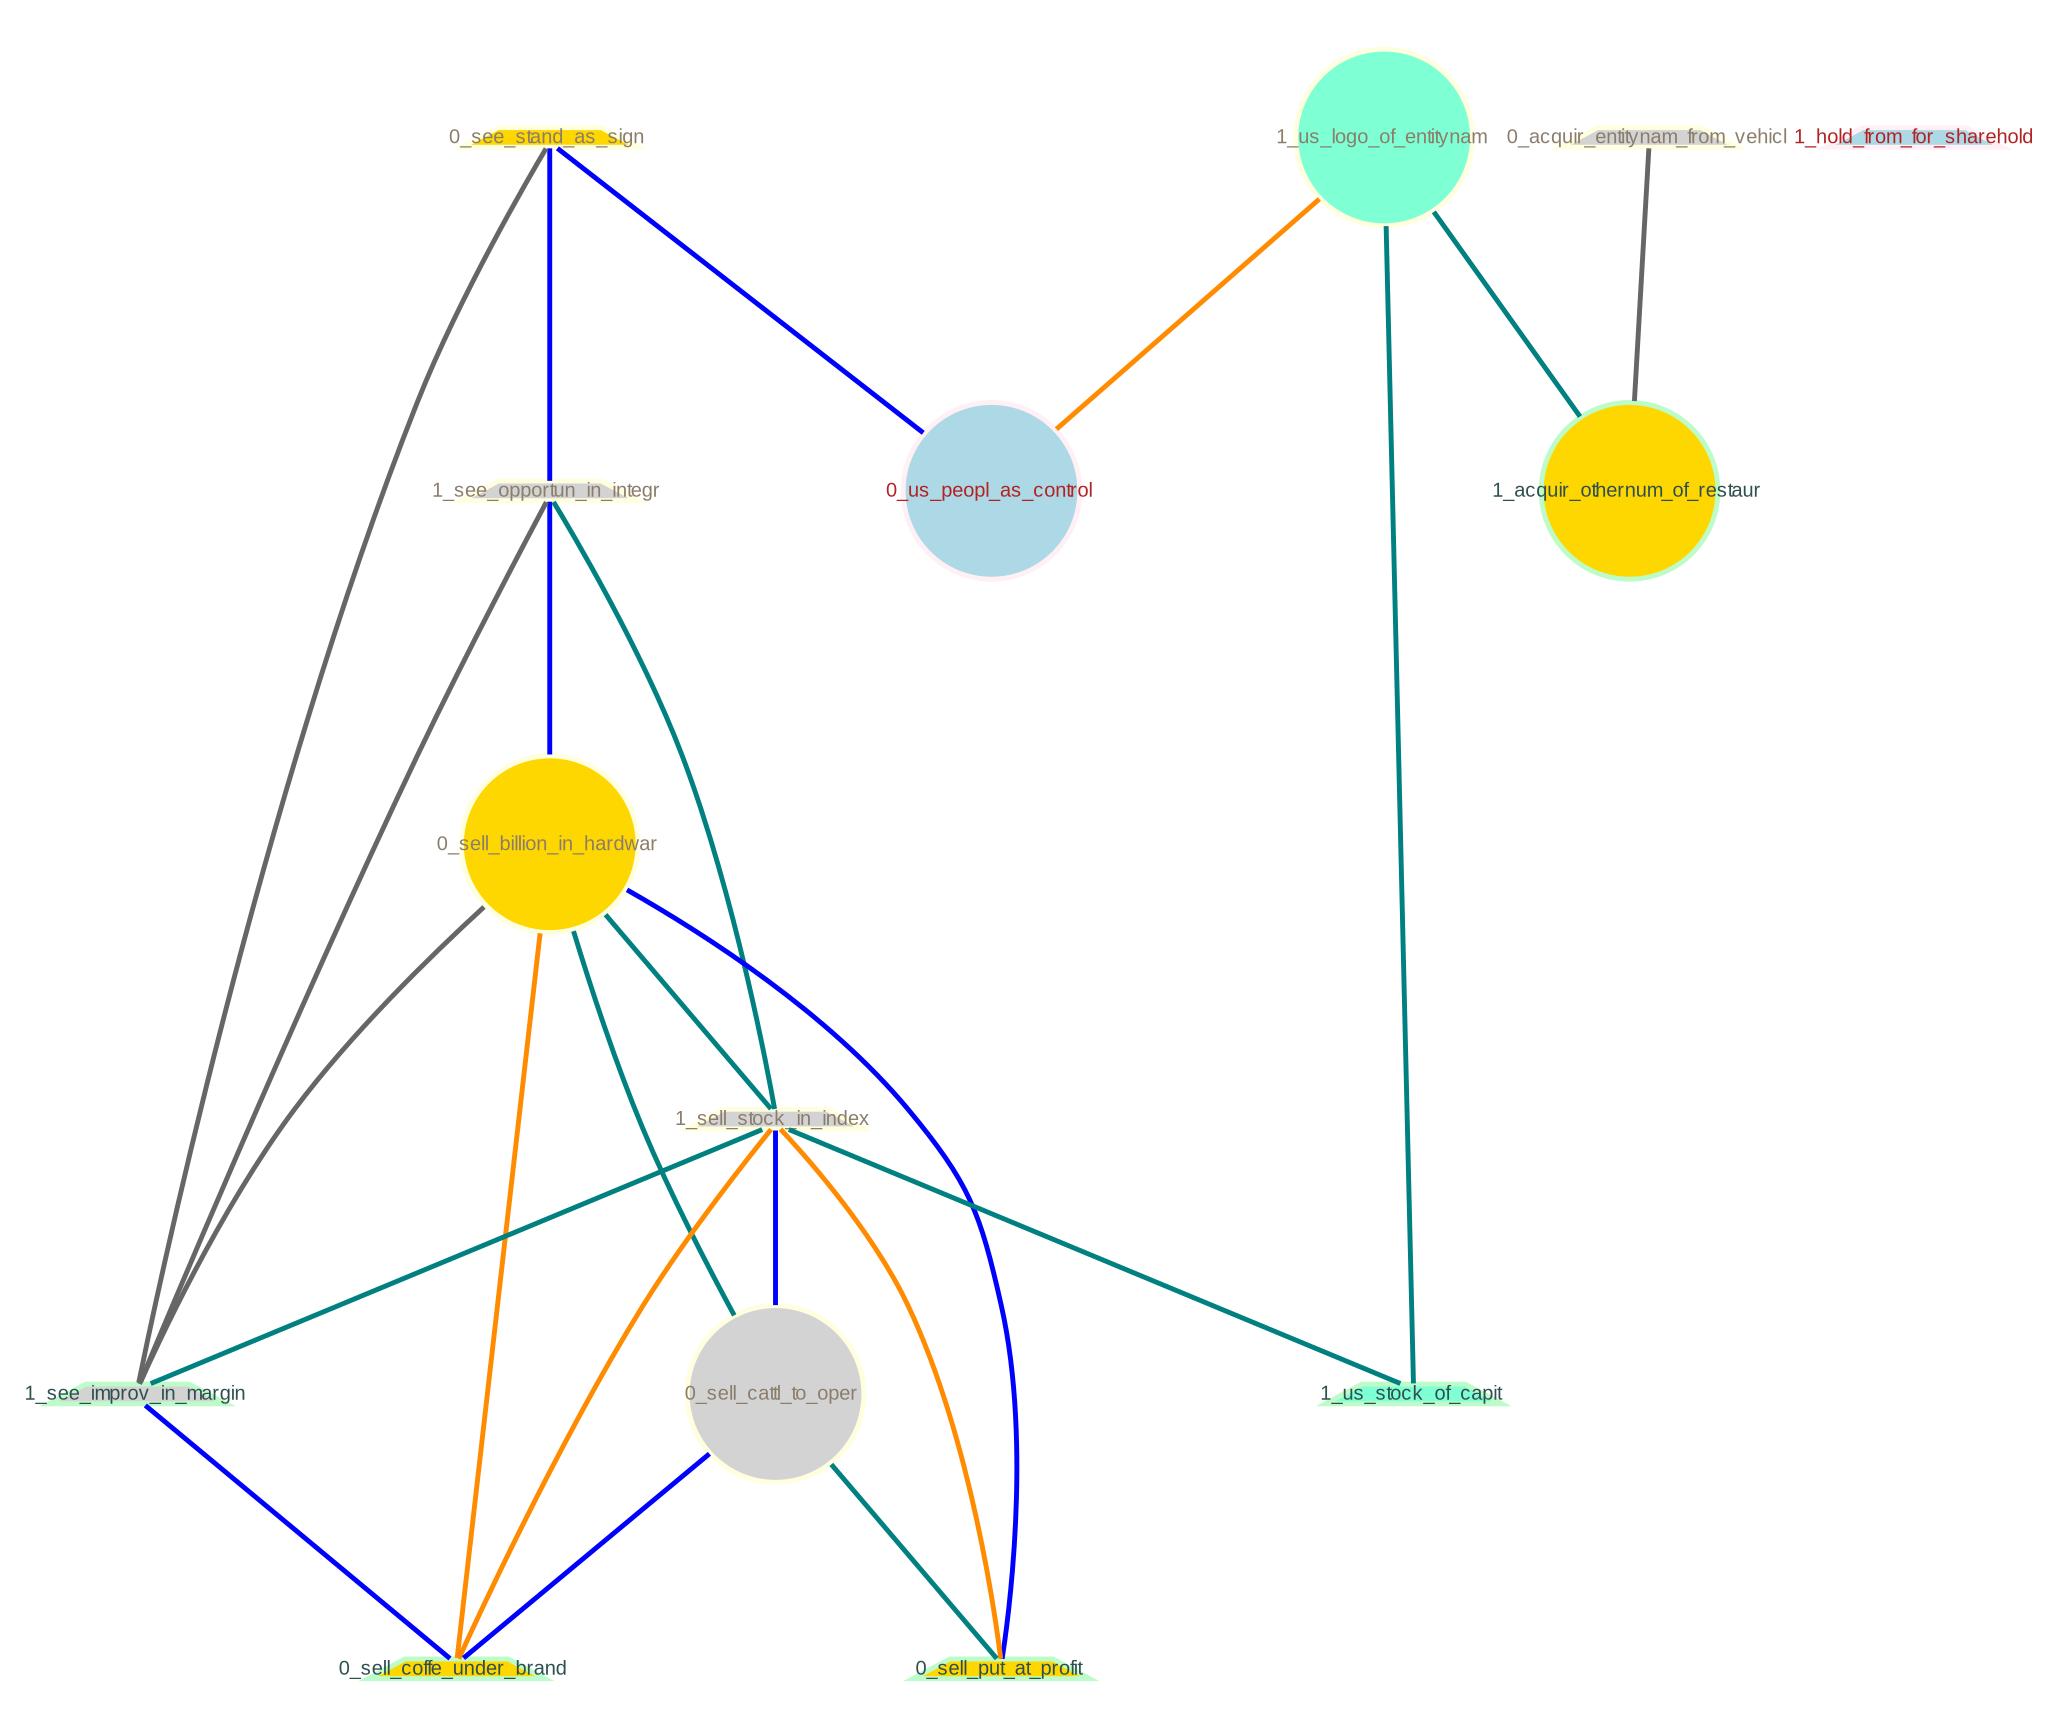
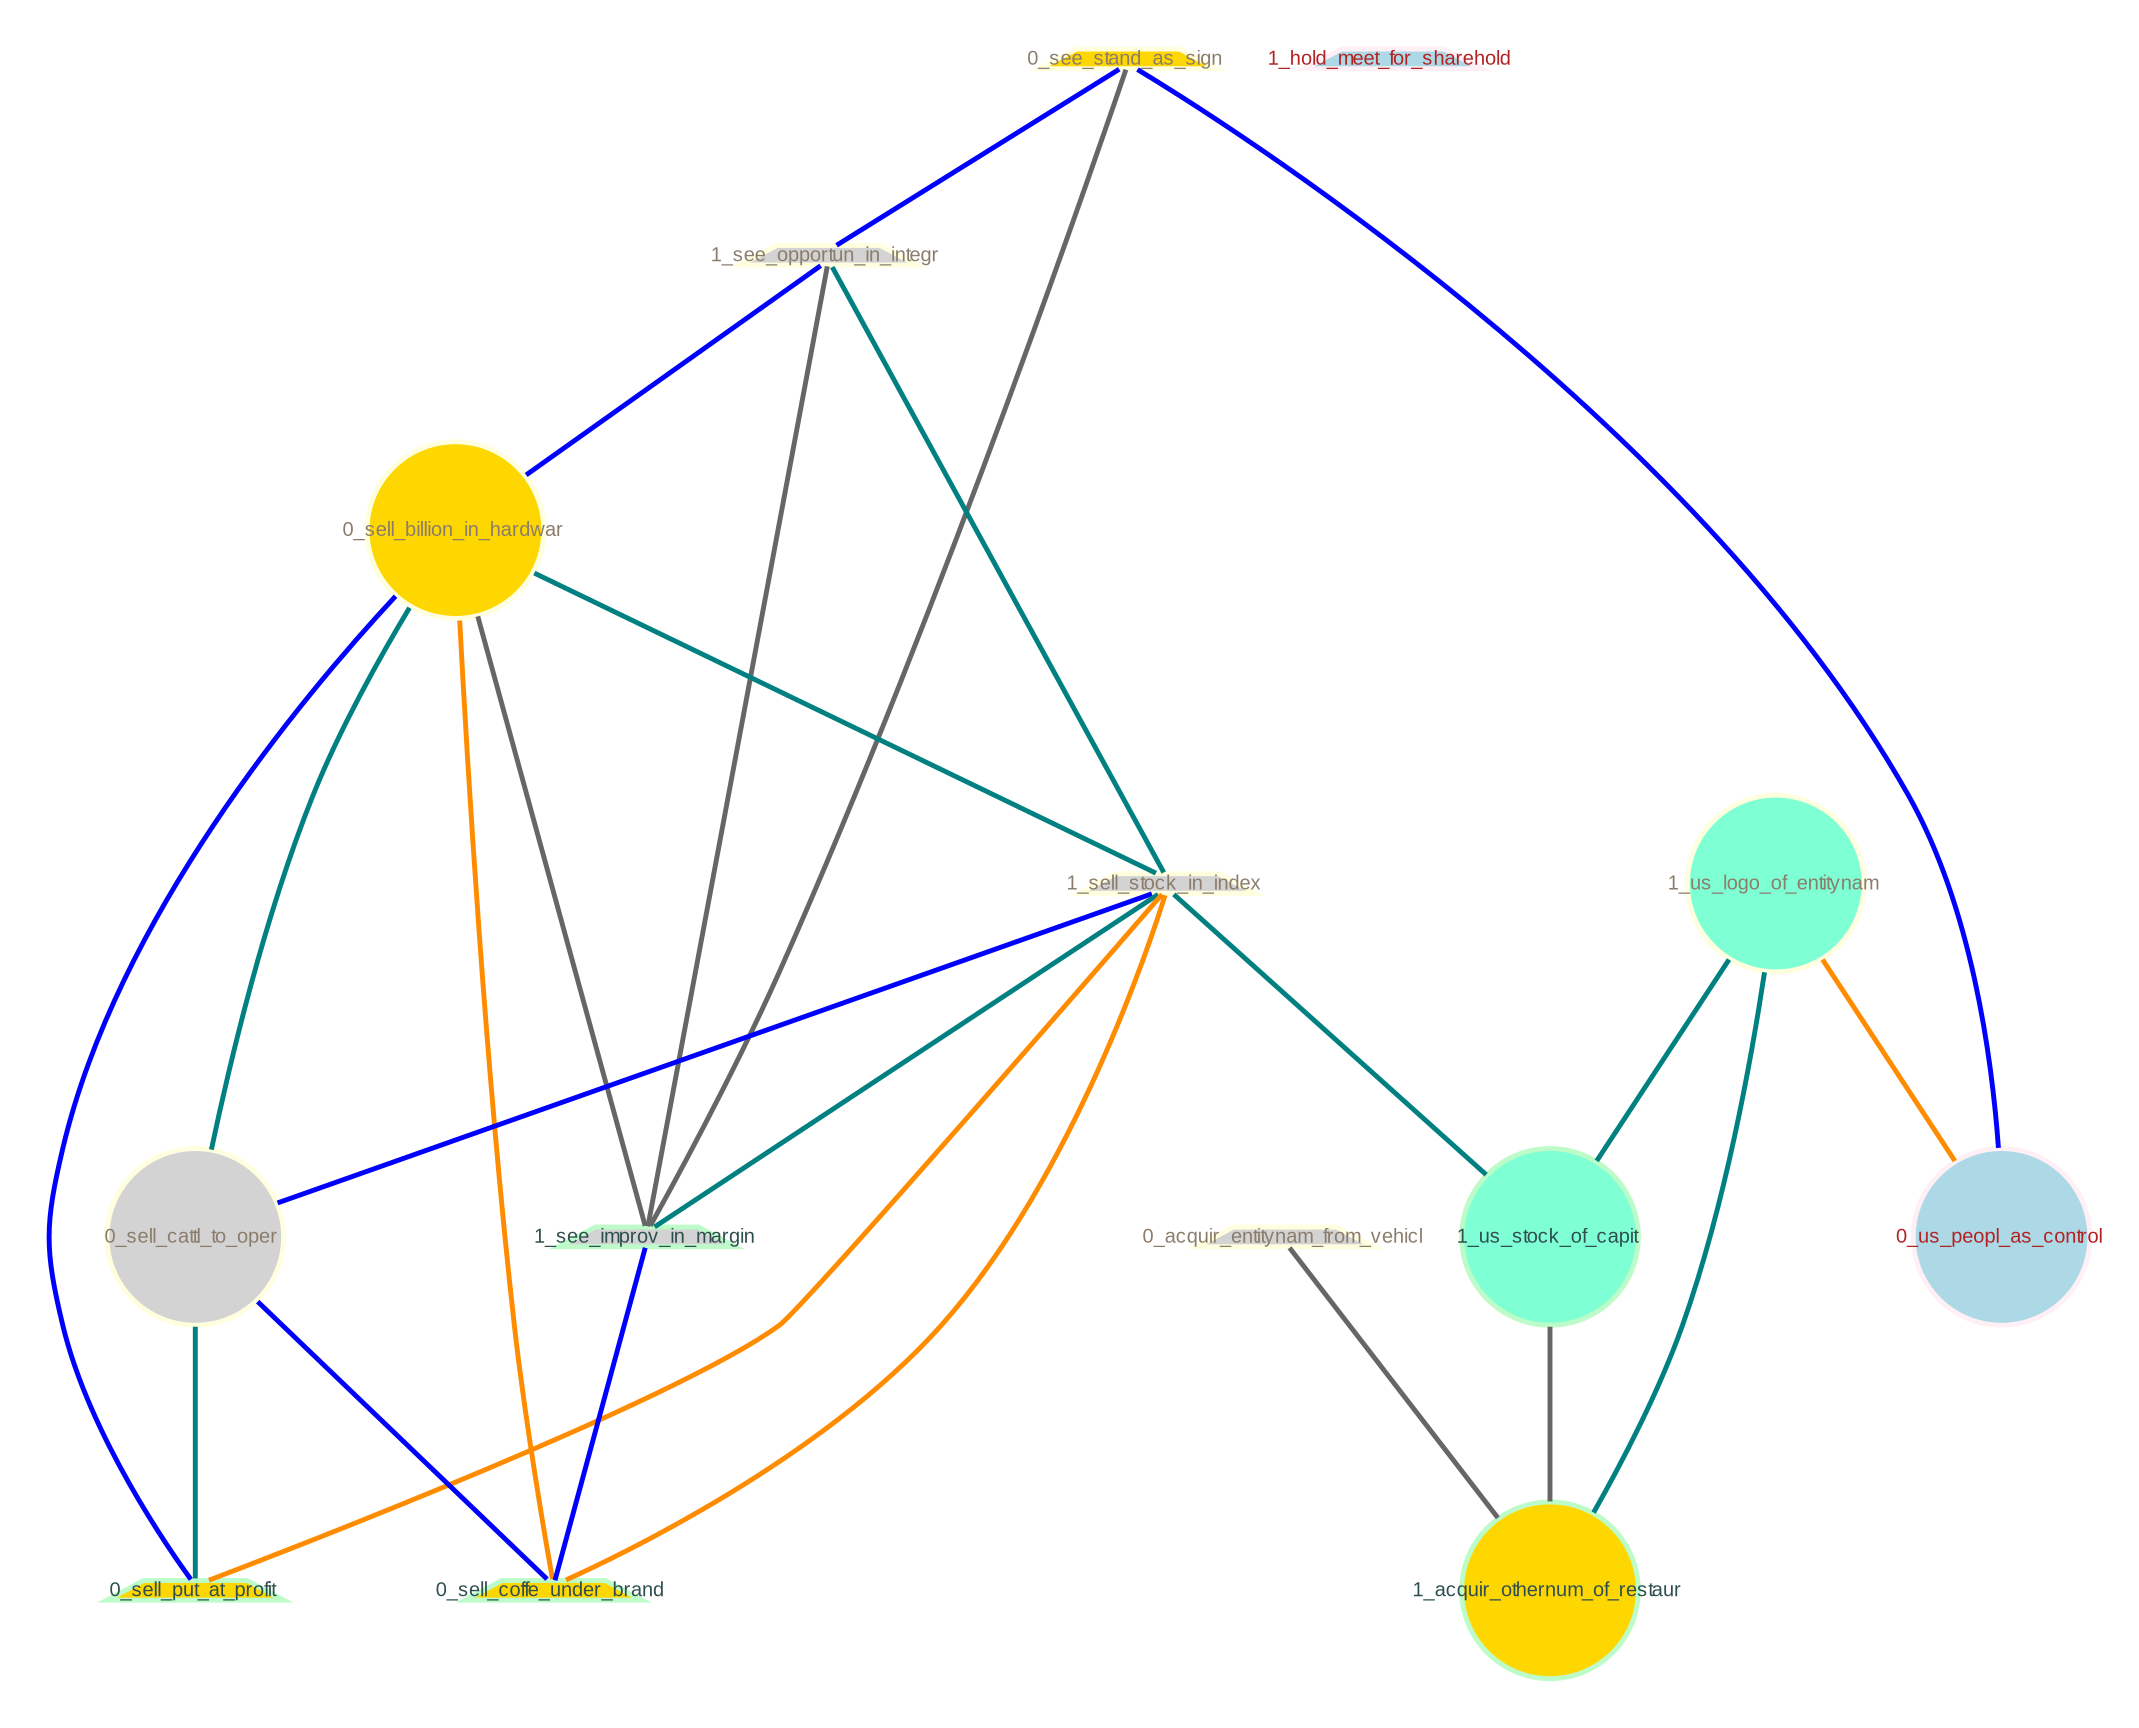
node "1_hold_from_for_sharehold": label "1_hold_from_for_sharehold" -> "1_hold_meet_for_sharehold"
node "1_us_stock_of_capit": shape trapezium -> circle
edge "1_us_stock_of_capit" -- "1_acquir_othernum_of_restaur": added
